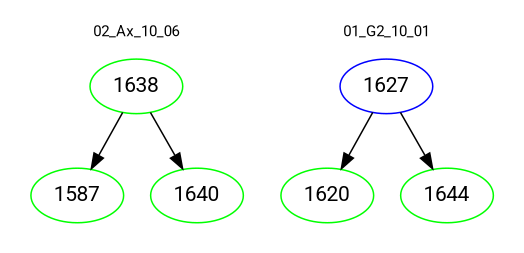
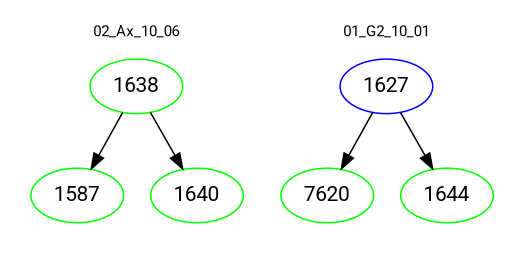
node "1620": label "1620" -> "7620"
